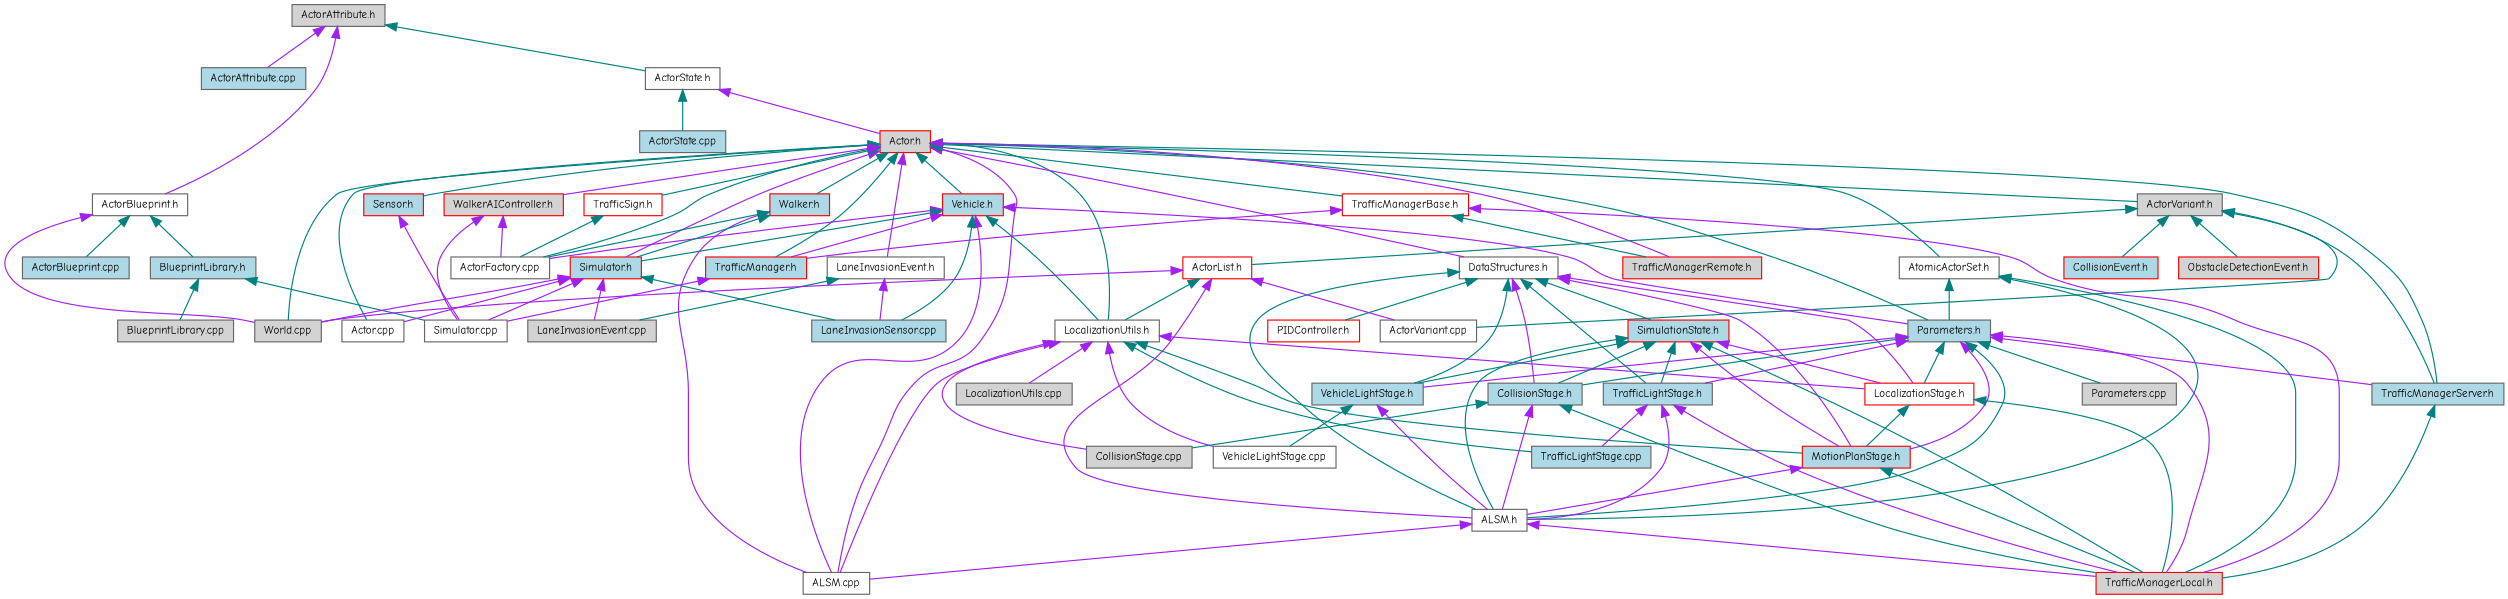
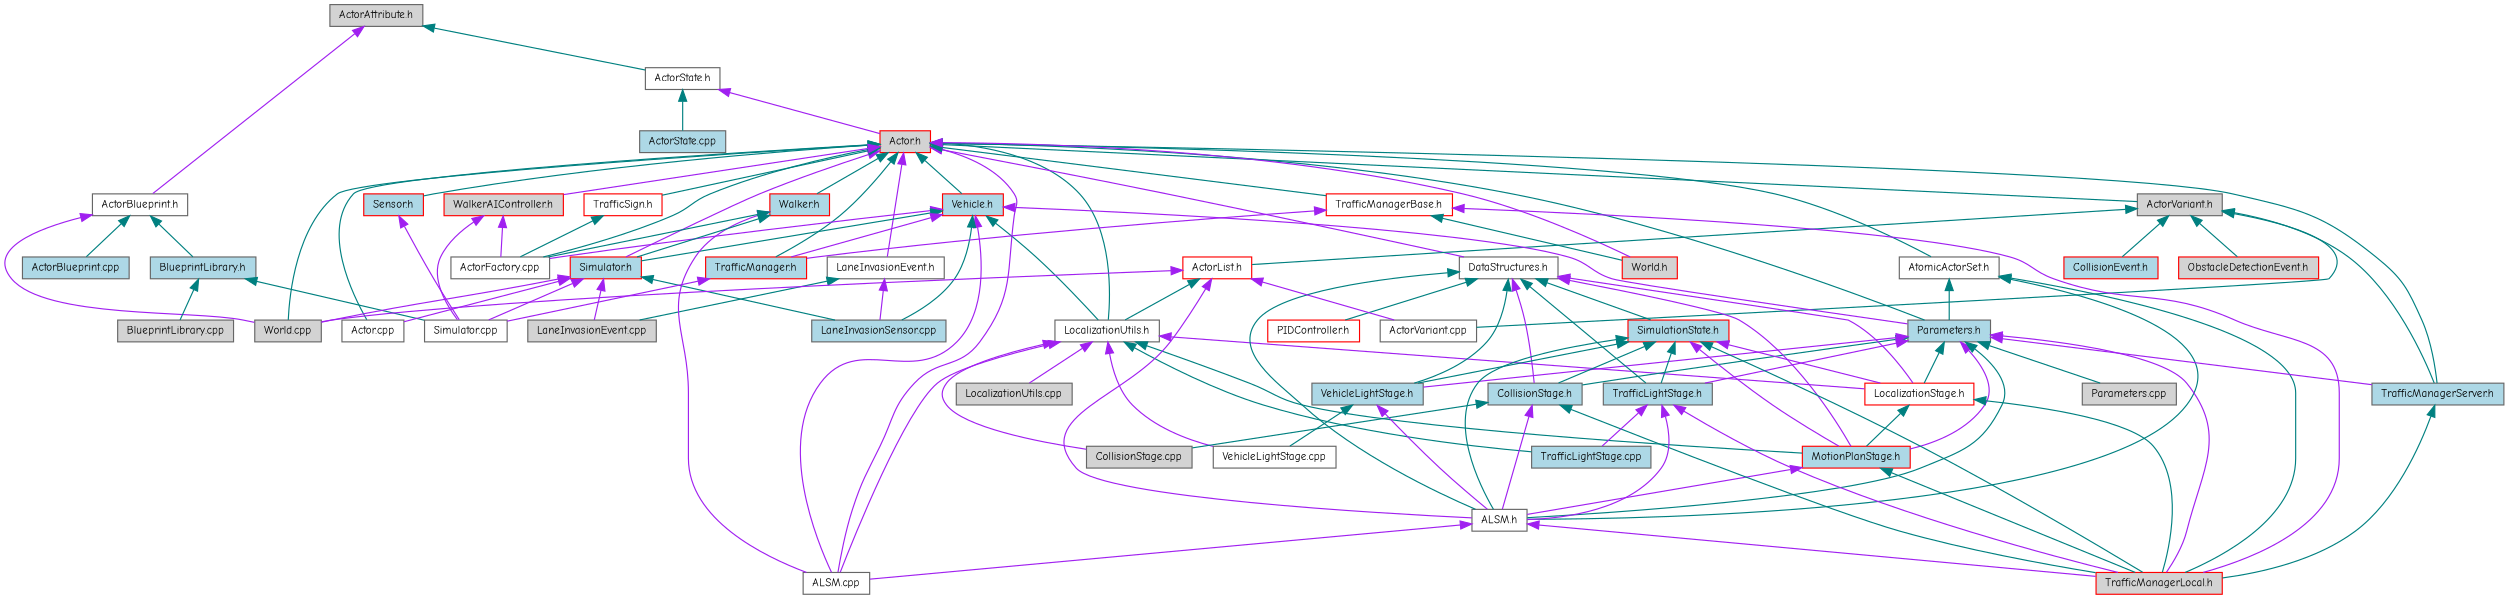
node "ActorAttribute.cpp": removed
node "TrafficManagerRemote.h": label "TrafficManagerRemote.h" -> "World.h"
